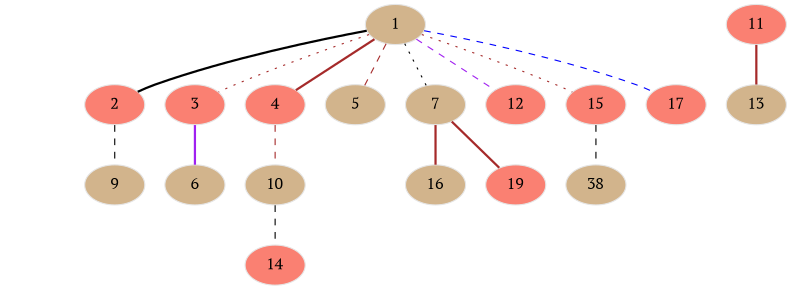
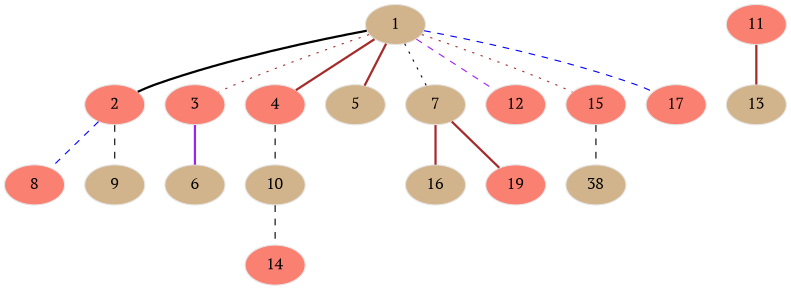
edge "1" -- "5": style dashed -> bold
edge "4" -- "10": color brown -> black
node "8": added
